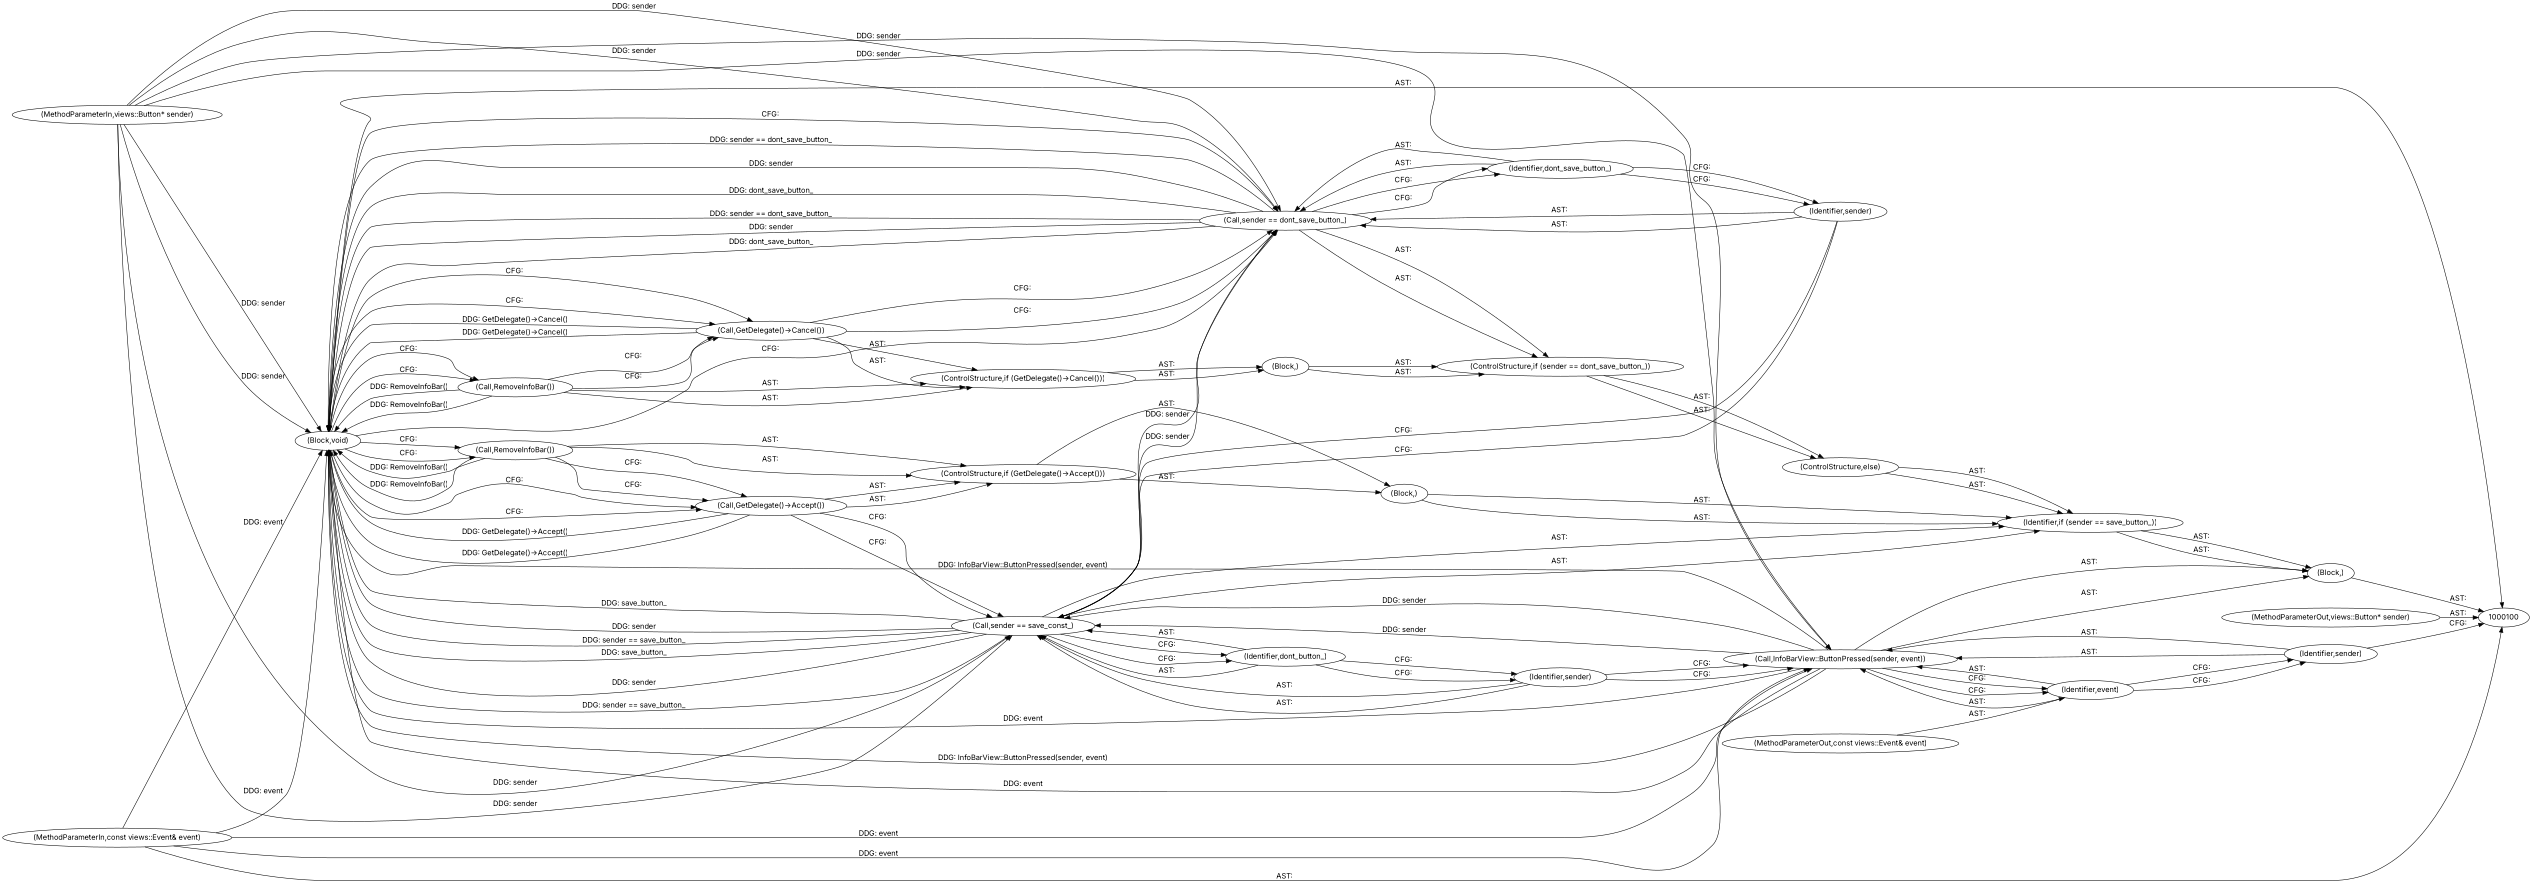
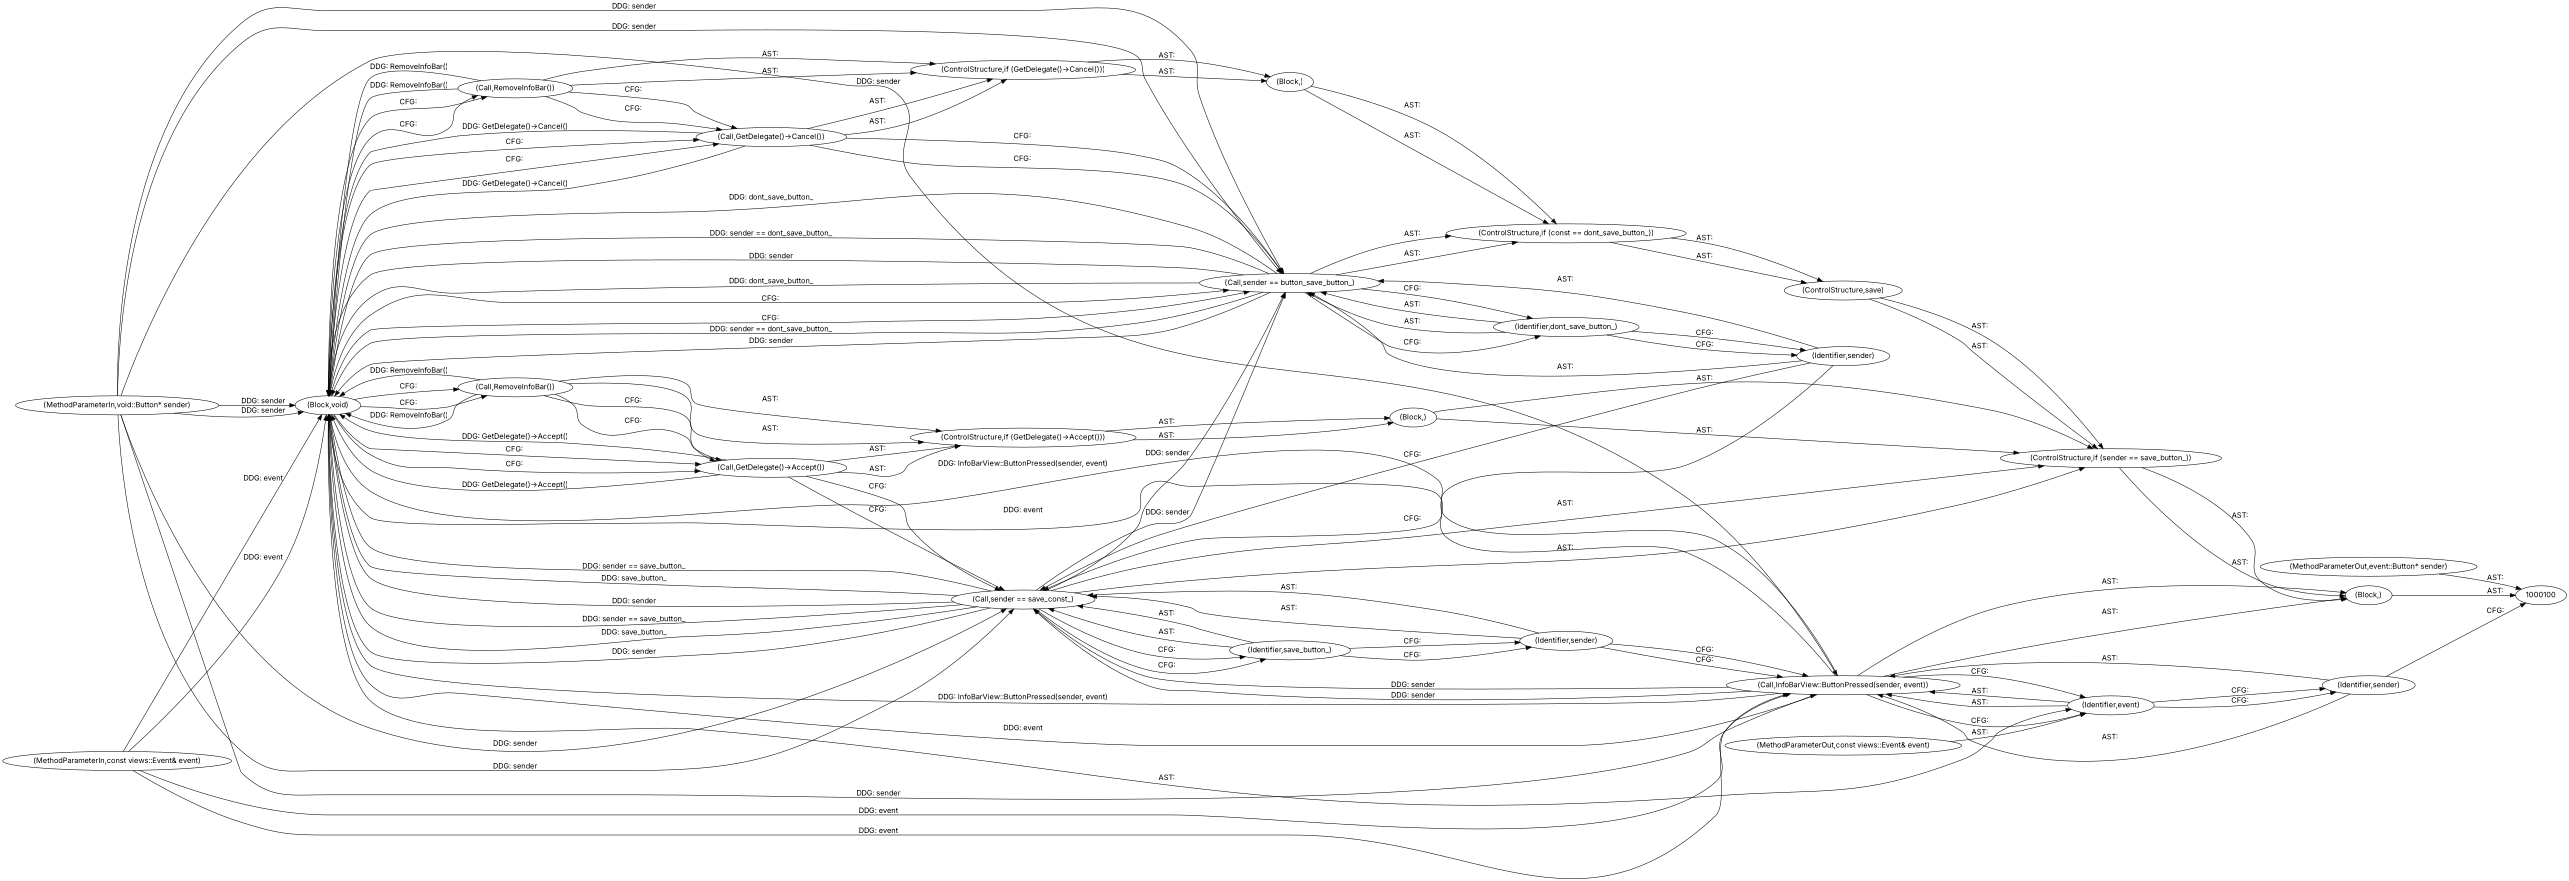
edge "(Block,void)" -> "1000100": now "(Block,void)" -> "(Identifier,event)"
node "(MethodParameterIn,views::Button* sender)": label "(MethodParameterIn,views::Button* sender)" -> "(MethodParameterIn,void::Button* sender)"
node "(Call,sender == dont_save_button_)": label "(Call,sender == dont_save_button_)" -> "(Call,sender == button_save_button_)"
node "(ControlStructure,if (sender == dont_save_button_))": label "(ControlStructure,if (sender == dont_save_button_))" -> "(ControlStructure,if (const == dont_save_button_))"
node "(ControlStructure,else)": label "(ControlStructure,else)" -> "(ControlStructure,save)"
node "(Identifier,if (sender == save_button_))": label "(Identifier,if (sender == save_button_))" -> "(ControlStructure,if (sender == save_button_))"
node "(MethodParameterOut,views::Button* sender)": label "(MethodParameterOut,views::Button* sender)" -> "(MethodParameterOut,event::Button* sender)"
node "(Identifier,dont_button_)": label "(Identifier,dont_button_)" -> "(Identifier,save_button_)"
edge "(MethodParameterIn,const views::Event& event)" -> "1000100": removed, label "AST:"
